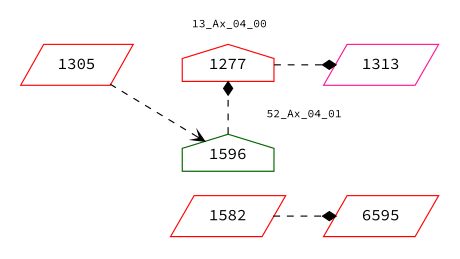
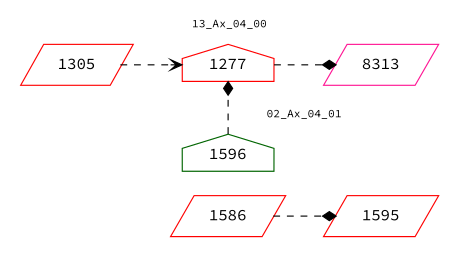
node "1313": label "1313" -> "8313"
edge "1305" -> "1596": now "1305" -> "1277"
cluster "52_Ax_04_01": label "52_Ax_04_01" -> "02_Ax_04_01"
node "1582": label "1582" -> "1586"
node "6595": label "6595" -> "1595"
